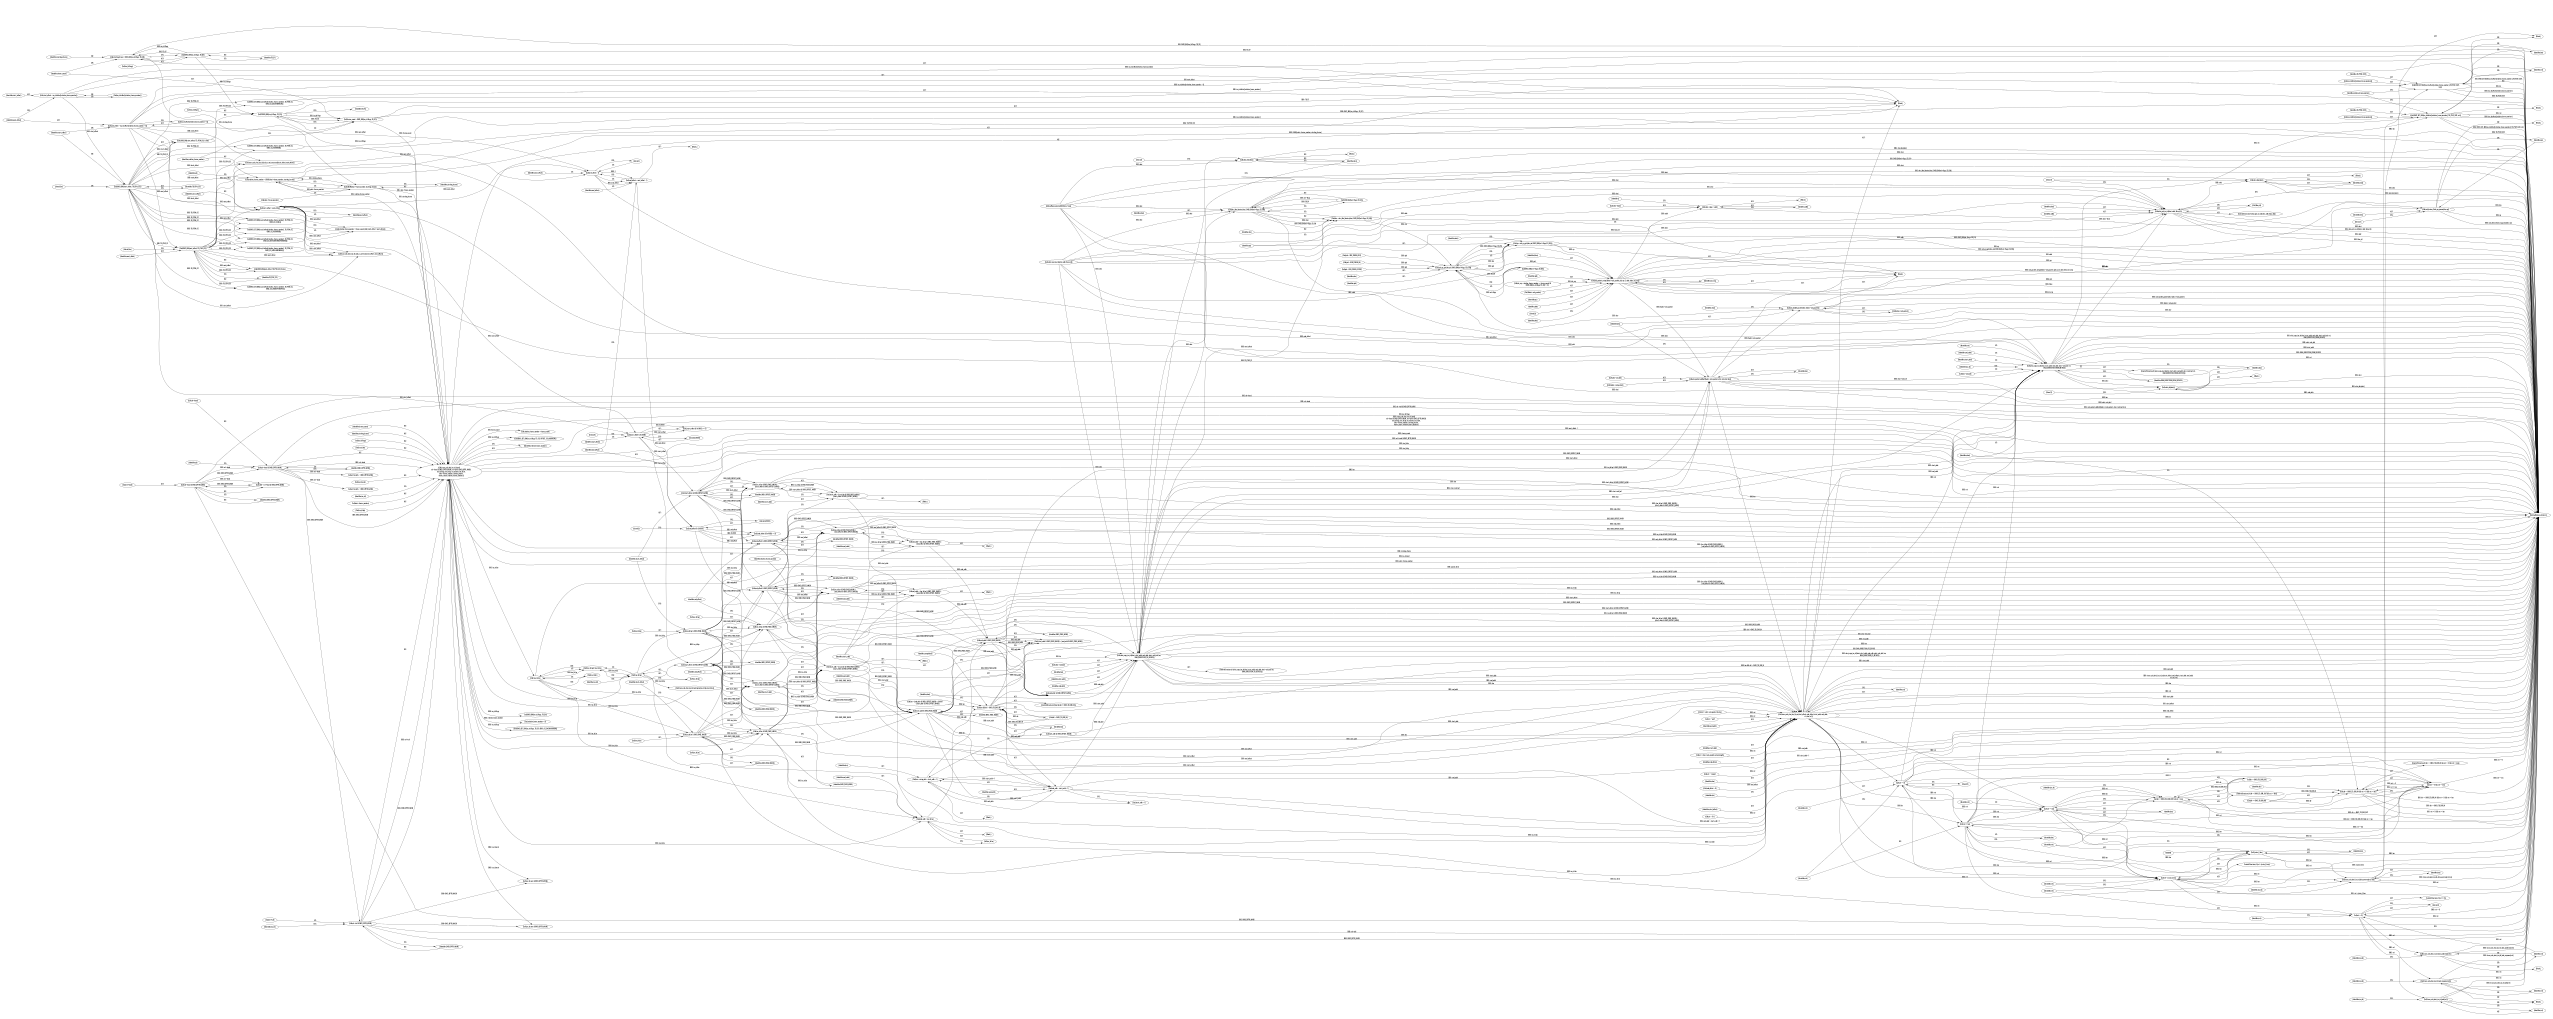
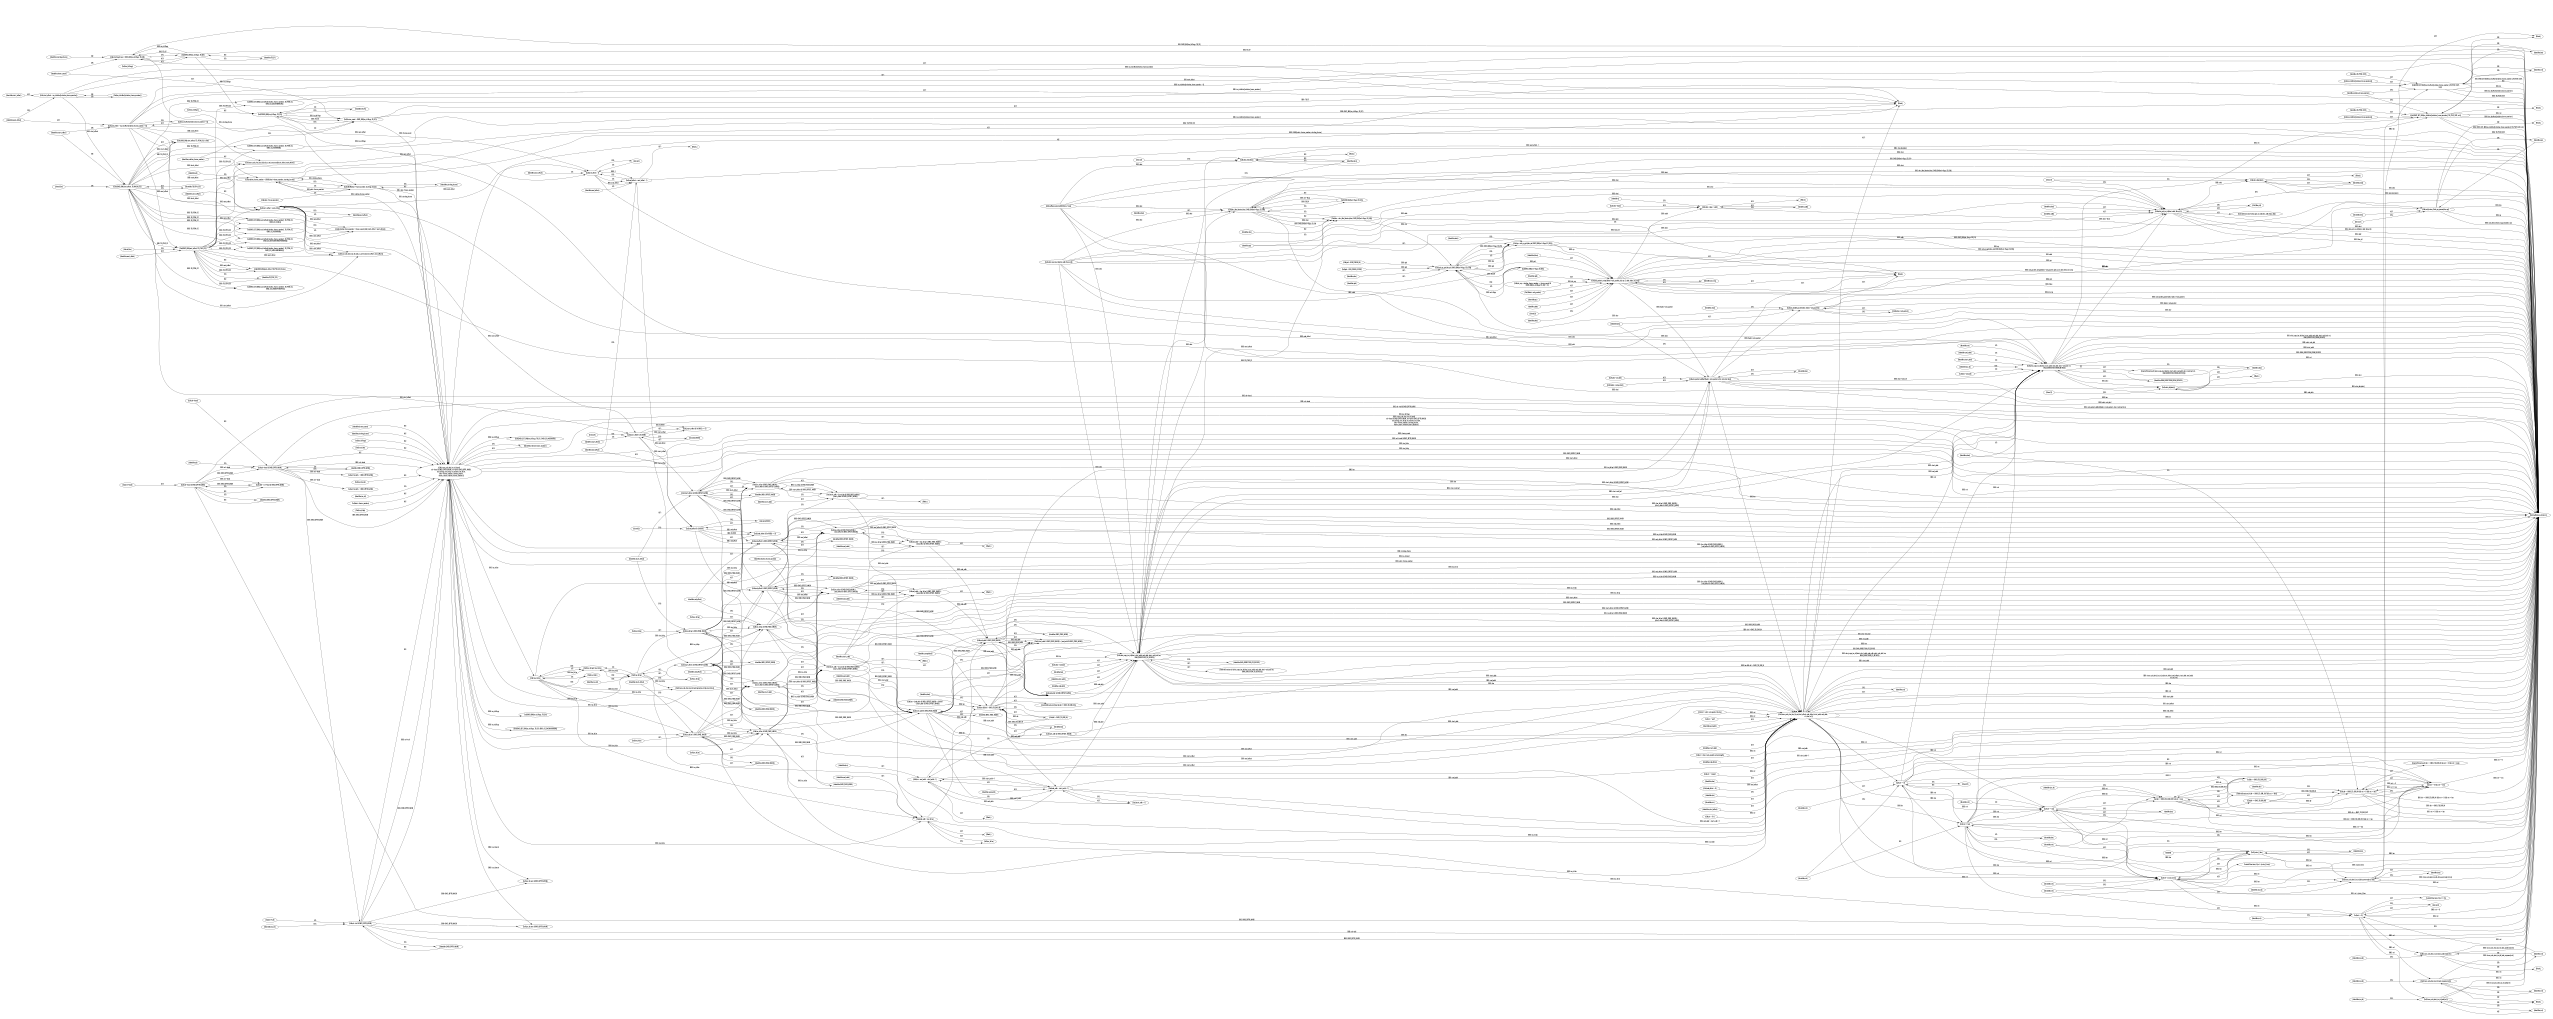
edge "(Call,OHCI_BM(start_offset, TD_PSW_CC) & 0xe)" -> "(Call,TOKEN_BM(iso_td.flags, TD_FC))": now "(Identifier,TD_FC)" -> "(Call,TOKEN_BM(iso_td.flags, TD_FC))"
node "(Call,OHCI_BM(start_offset, TD_PSW_CC))": label "(Call,OHCI_BM(start_offset, TD_PSW_CC))" -> "(Call,OHCI_BM(start_offset, TD_MASK_CC))"
node "(Call,pid = USB_TOKEN_OUT)": removed
edge "(Call,(start_offset & 0x1000) == 0)" -> "(MethodReturn,static int)": now "(Call,end_offset = next_offset - 1)" -> "(MethodReturn,static int)"
node "(Call,relative_frame_number > frame_count)": removed
node "(Call,OHCI_SET_BM(iso_td.flags, TD_CC, OFFSET_CC_NOERROR))": label "(Call,OHCI_SET_BM(iso_td.flags, TD_CC, OFFSET_CC_NOERROR))" -> "(Call,OHCI_SET_BM(iso_td.flags, TD_CC, OHCI_CC_NOERROR))"
edge "(Call,!iso_td.be)" -> "(MethodReturn,static int)": label "DDG: queue_td.be" -> "DDG: iso_td.be"
node "(Identifier,DMA_DIRECTION_TO_DEVICE)": added
edge "(Call,!iso_td.be)" -> "(Call,trace_usb_ohci_iso_td_bad_bp_be(iso_td.bp, iso_td.be))": added, label "DDG: iso_td.be"
node "(Call,relative_frame_number < 0)": removed
edge "(Call,len && dir != OHCI_TD_DIR_IN)" -> "(Call,end_addr - start_addr + 1)": now "(Call,start_addr + 1)" -> "(Call,end_addr - start_addr + 1)"
node "(Call,len = setup_addr - start_addr + 1)": label "(Call,len = setup_addr - start_addr + 1)" -> "(Call,len = end_addr - start_addr + 1)"
edge "(Call,dir == OHCI_TD_DIR_OUT && ret == len)" -> "(Call,ret == len)": now "(Call,dir == OHCI_TD_DIR_OUT && ret == len)" -> "(Call,dir == OHCI_TD_DIR_IN)"
node "(Identifier,str)": added
